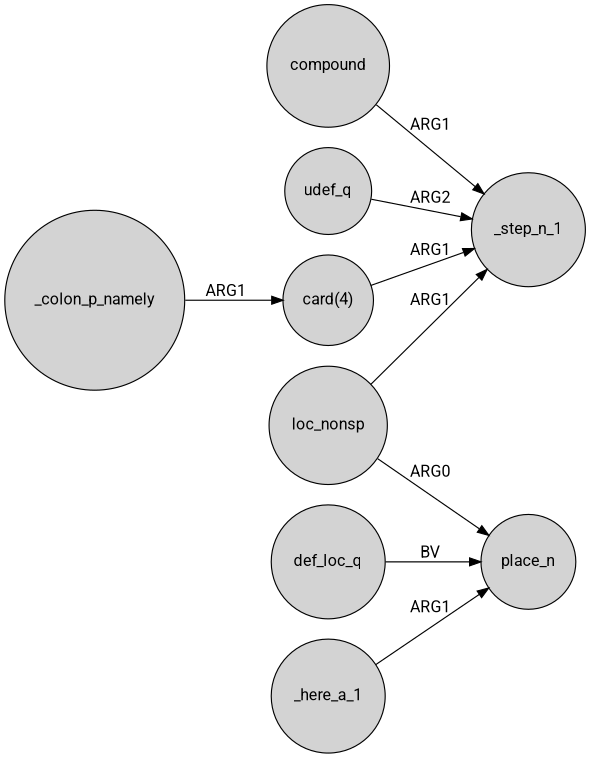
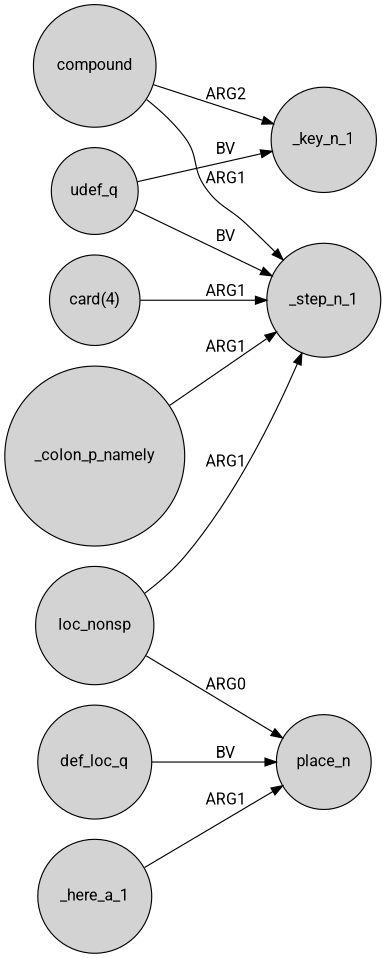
node "_key_n_1": added
edge "udef_q" -> "_step_n_1": label "ARG2" -> "BV"
edge "_colon_p_namely" -> "card(4)": now "_colon_p_namely" -> "_step_n_1"
